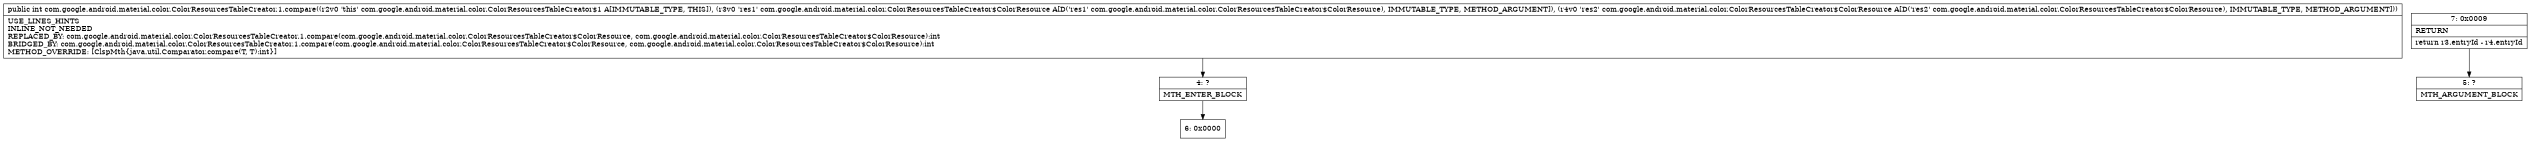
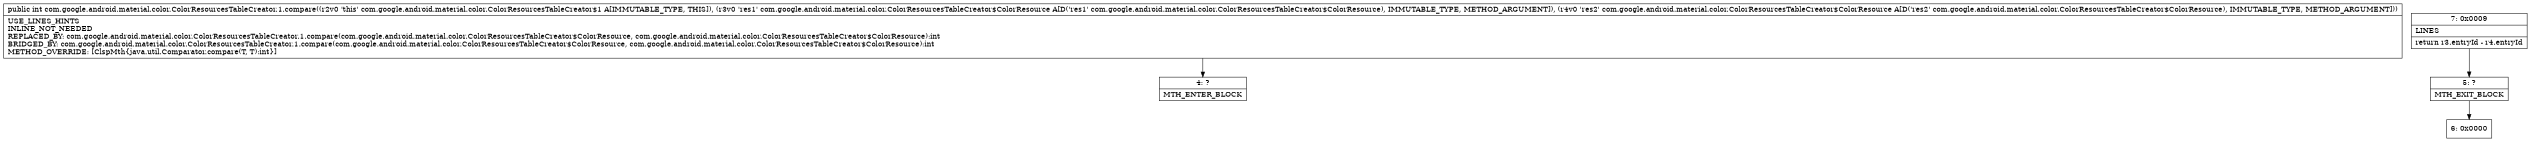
node "7: 0x0009": text "RETURN" -> "LINES"
node "5: ?": text "MTH_ARGUMENT_BLOCK" -> "MTH_EXIT_BLOCK"
edge "4: ?" -> "6: 0x0000": now "5: ?" -> "6: 0x0000"
